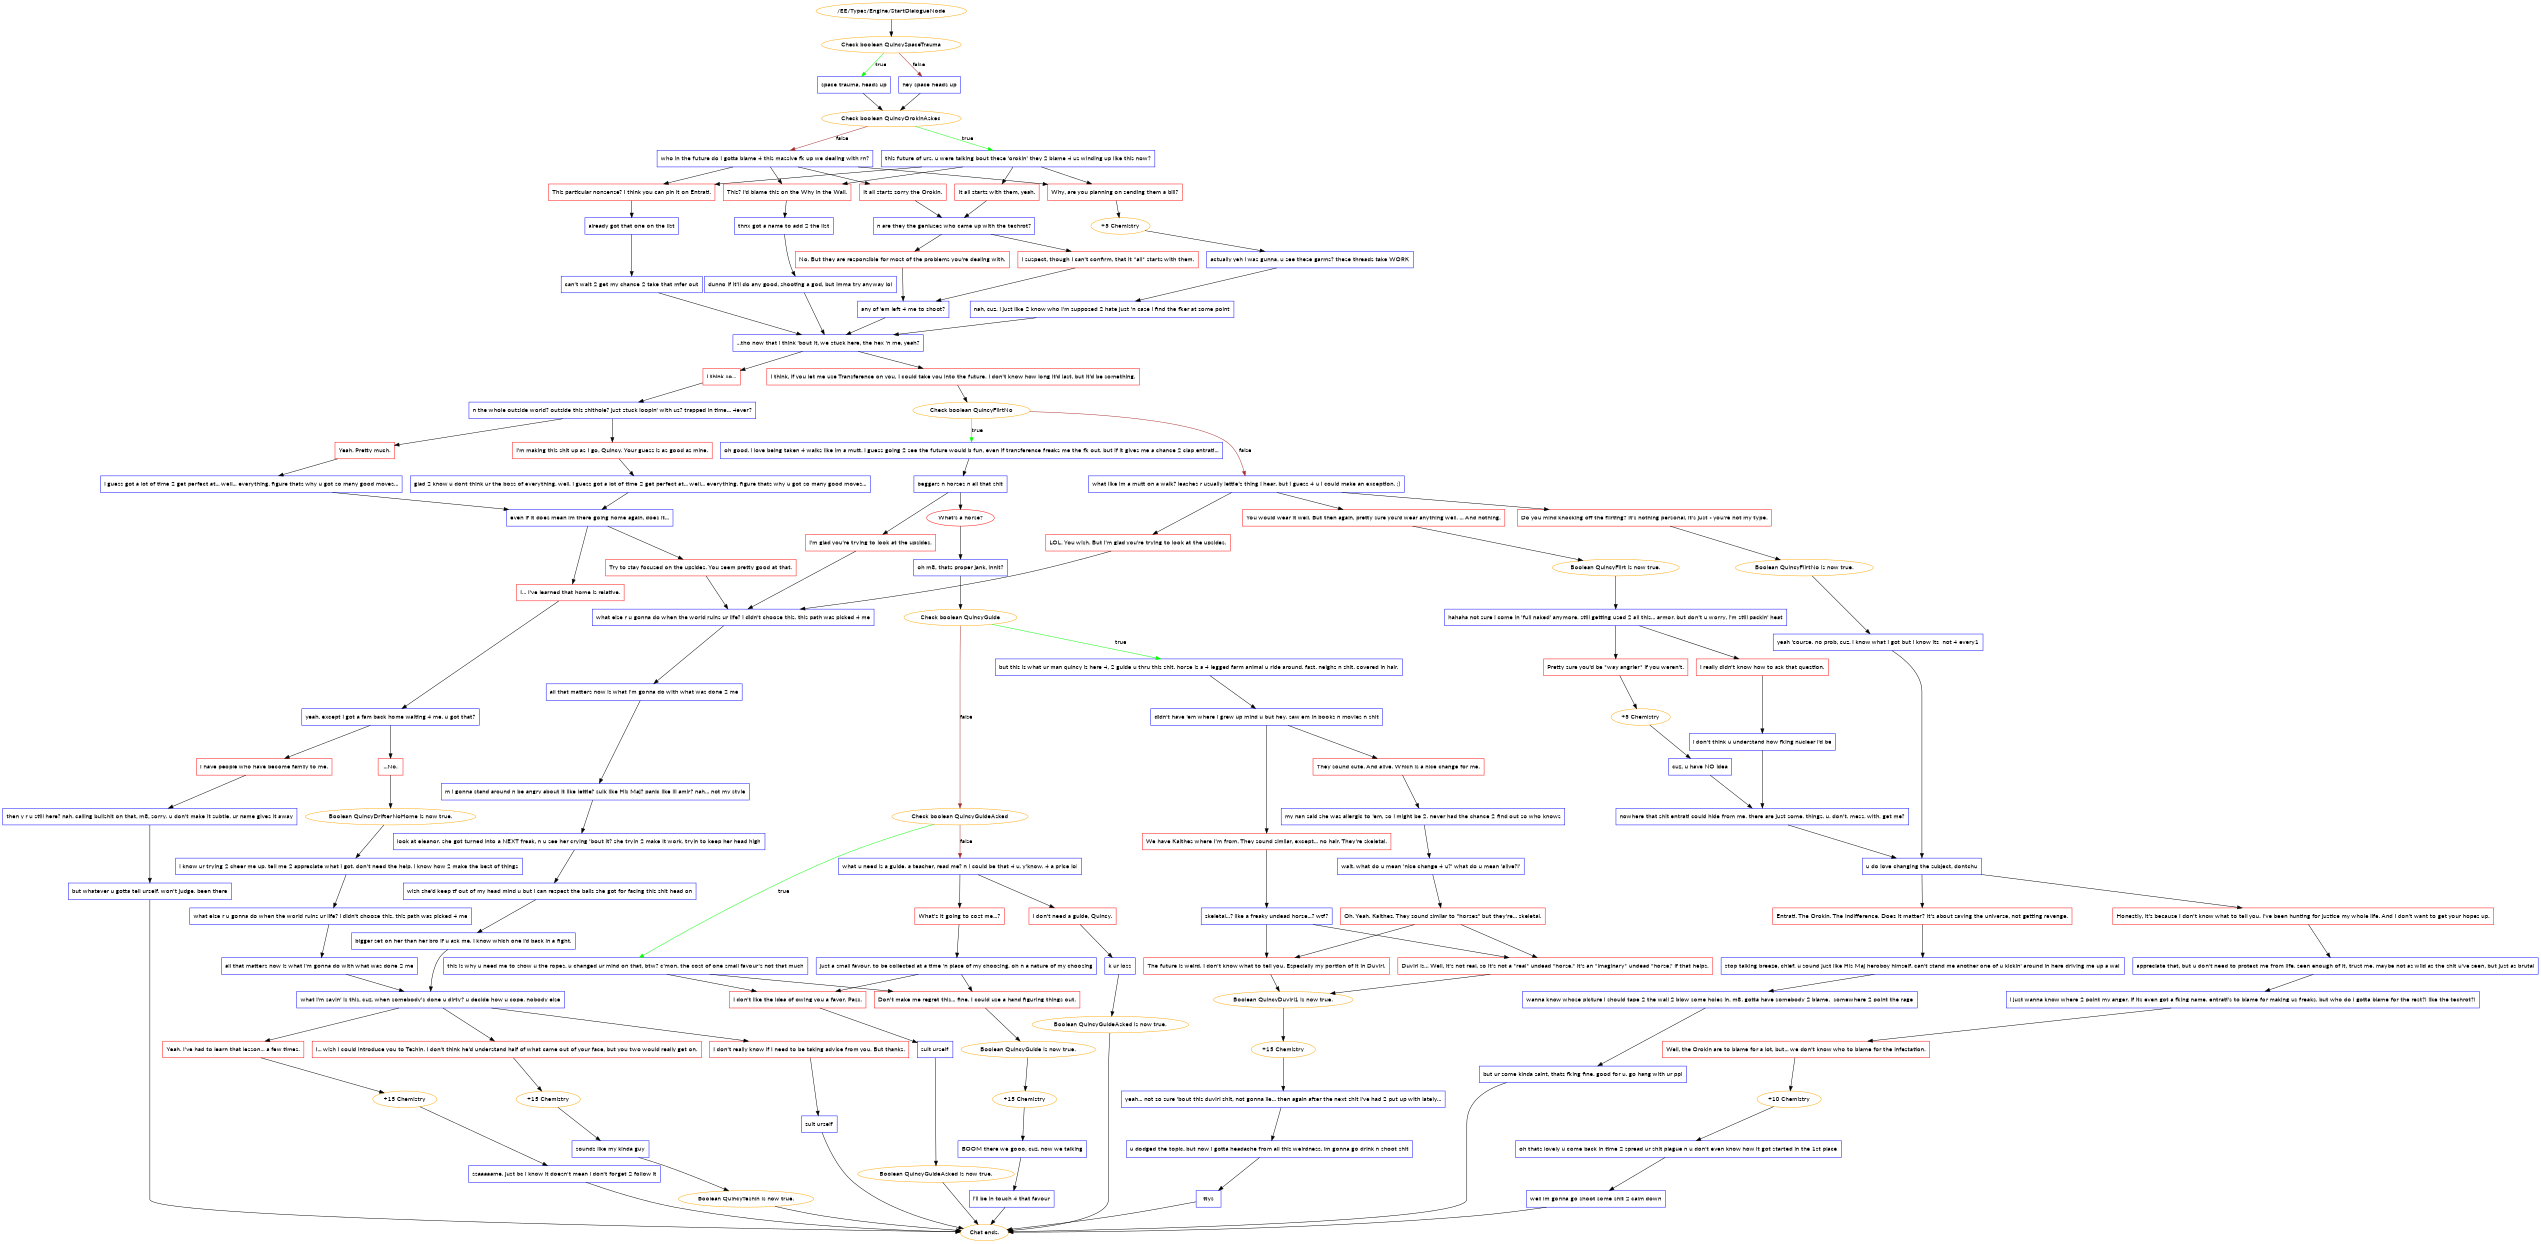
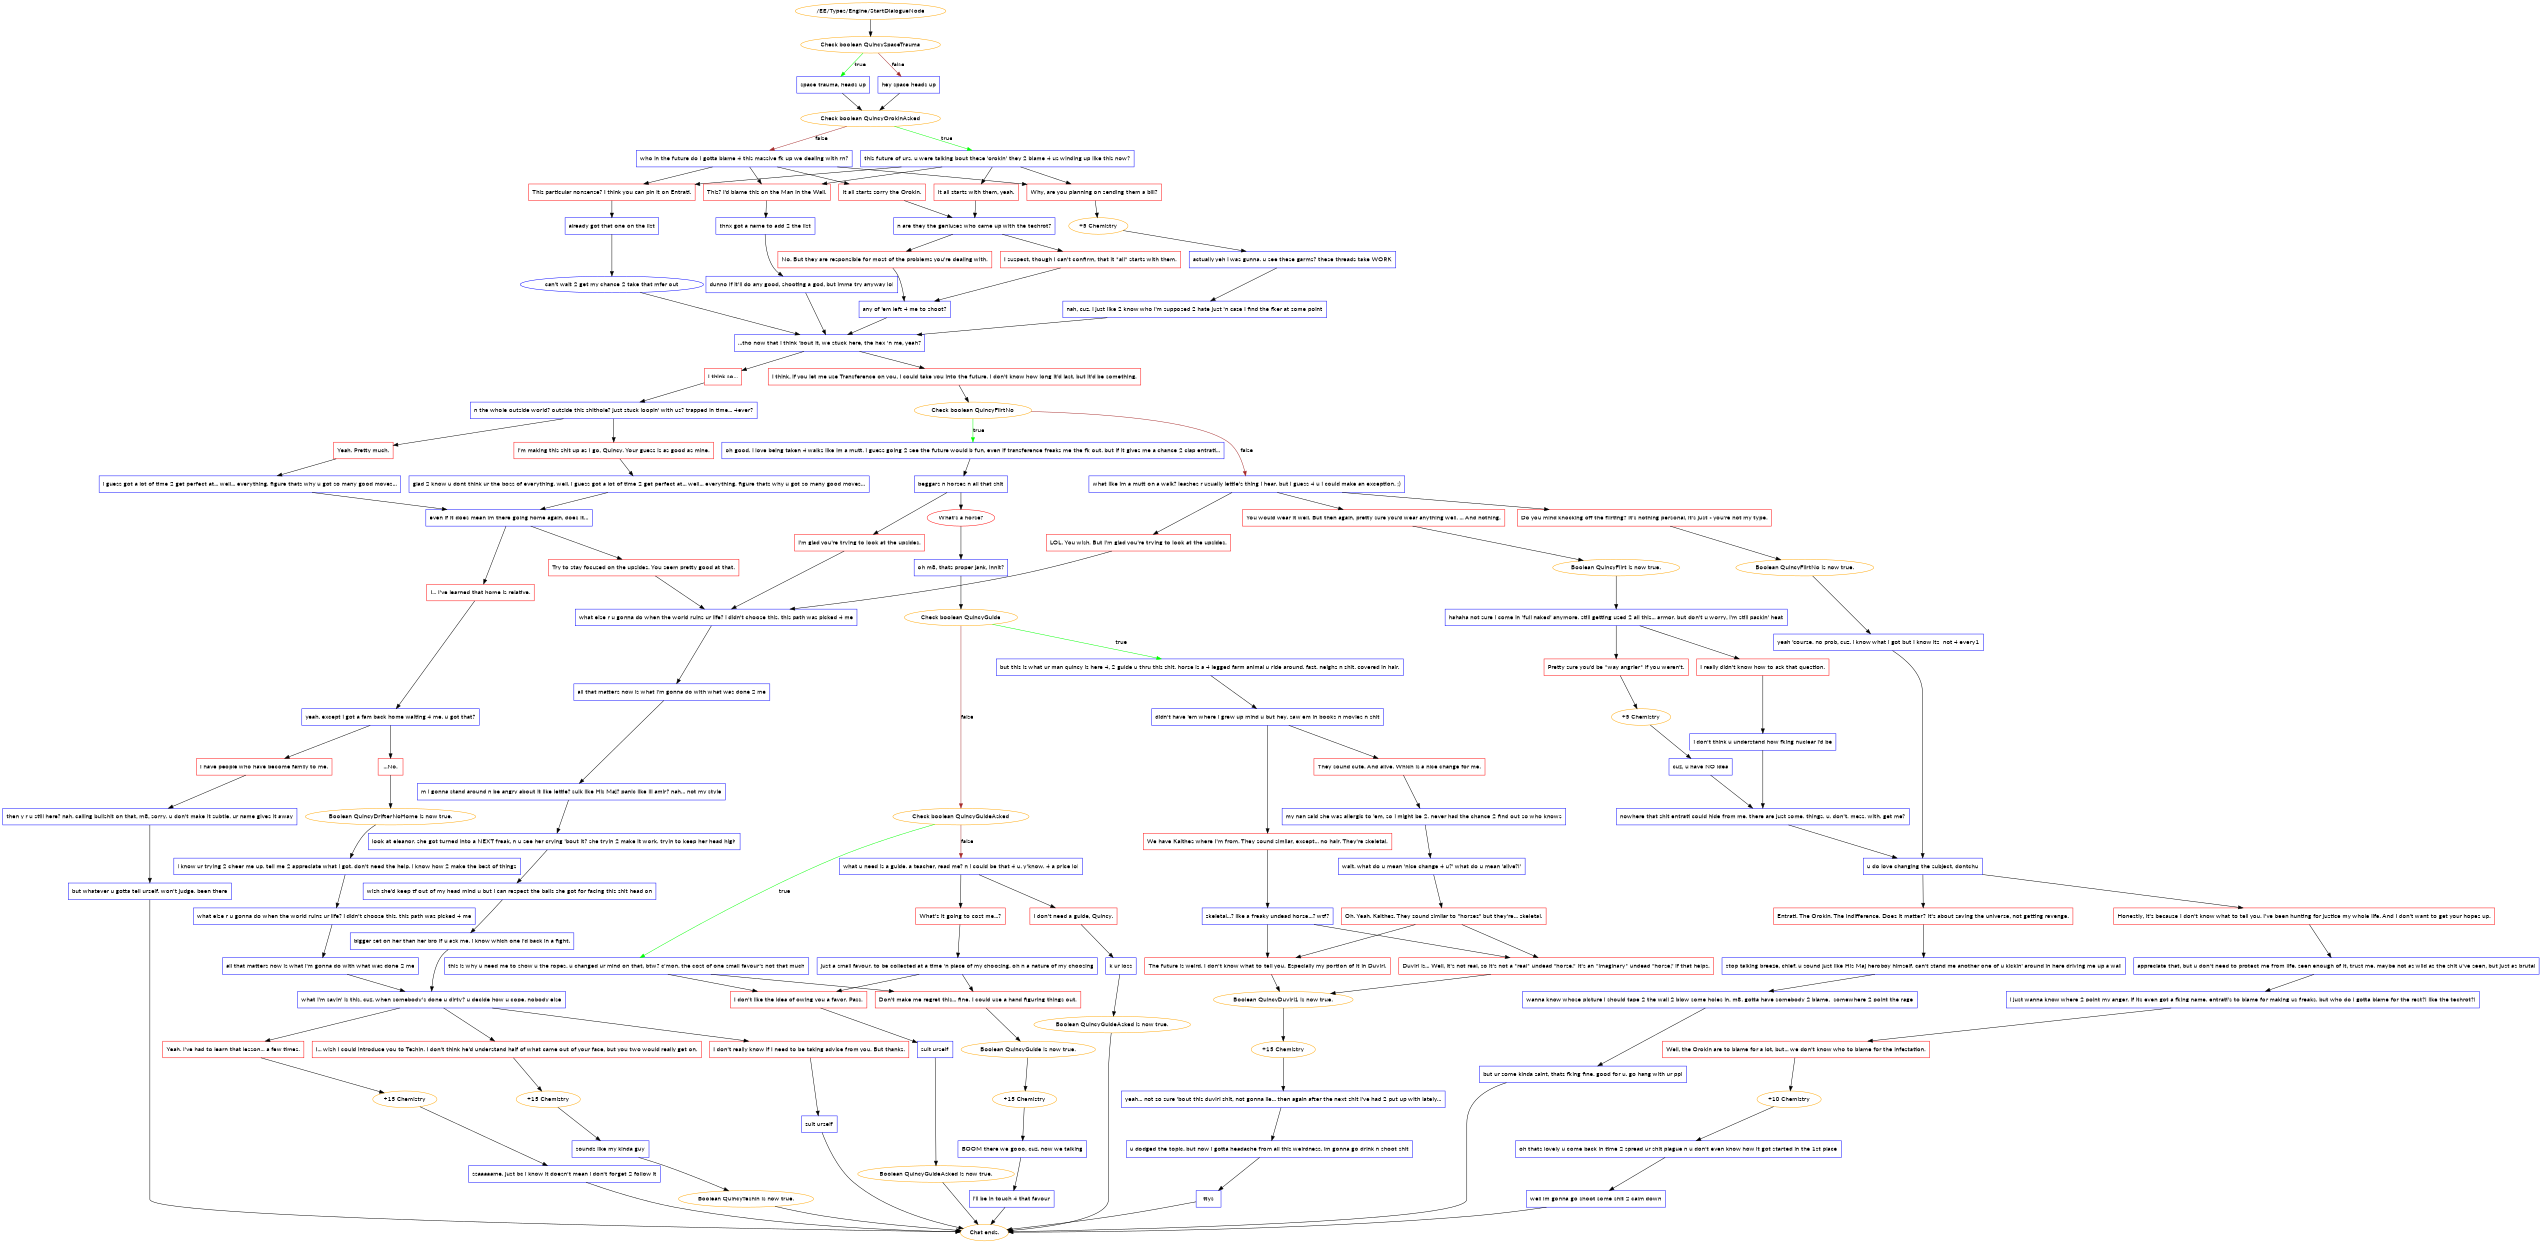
node "This? I'd blame this on the Why in the Wall.": label "This? I'd blame this on the Why in the Wall." -> "This? I'd blame this on the Man in the Wall."
node "can't wait 2 get my chance 2 take that mfer out": shape box -> ellipse
